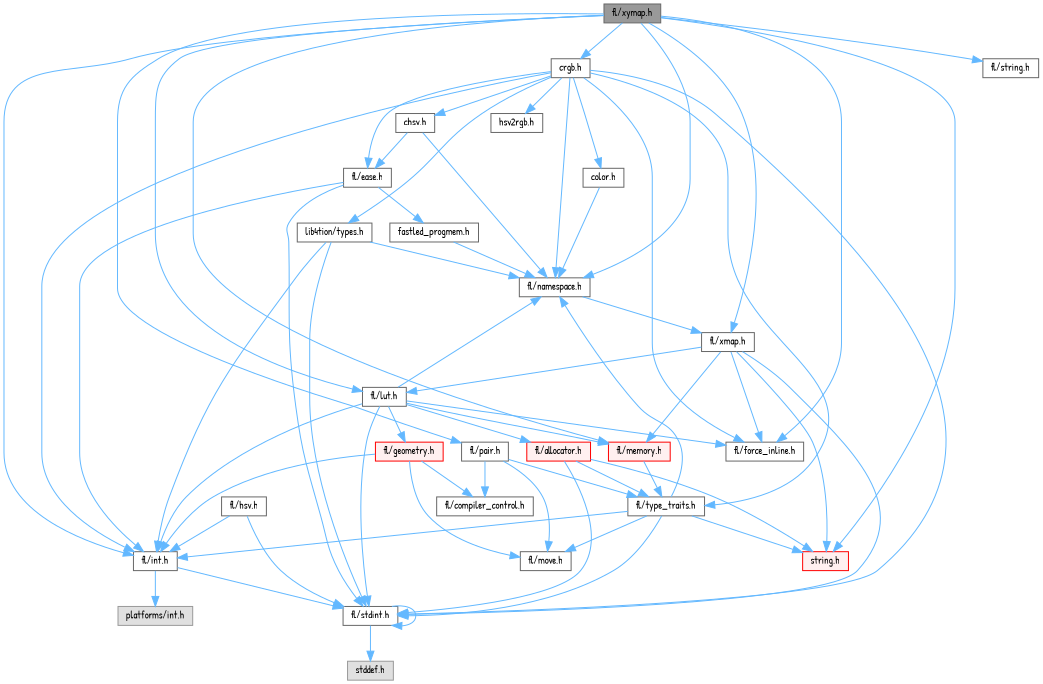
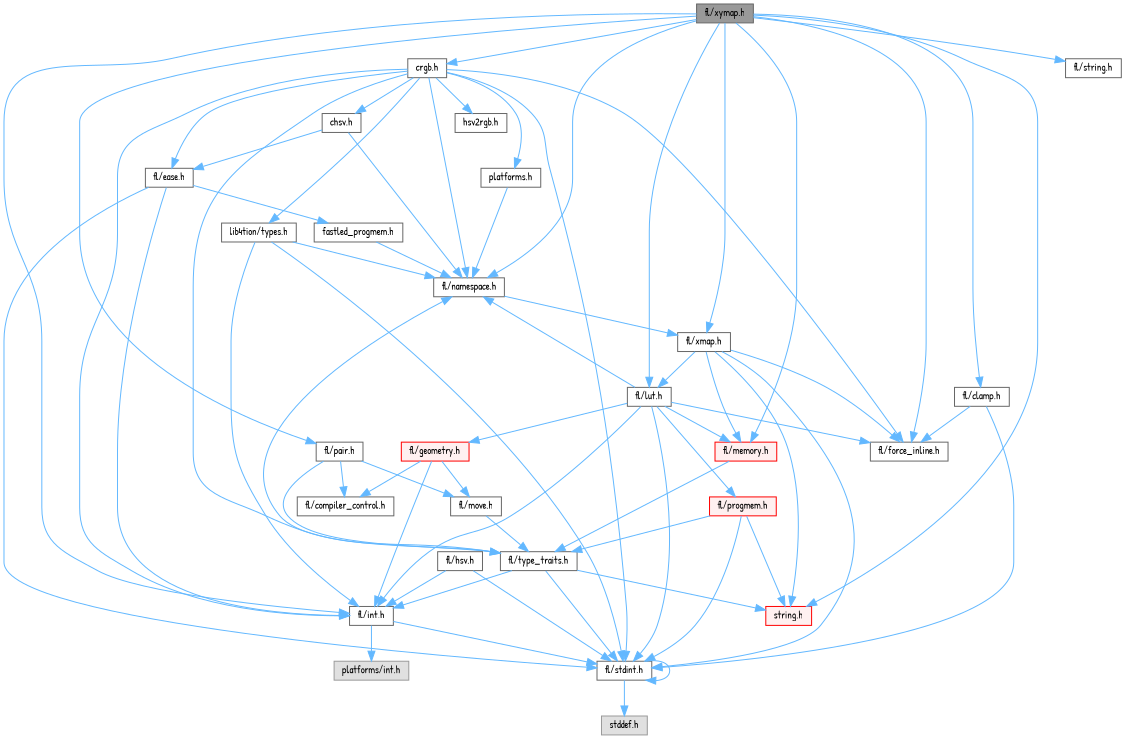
node "color.h": label "color.h" -> "platforms.h"
node "fl/clamp.h": added
node "fl/allocator.h": label "fl/allocator.h" -> "fl/progmem.h"
edge "fl/type_traits.h" -> "fl/move.h": reversed
